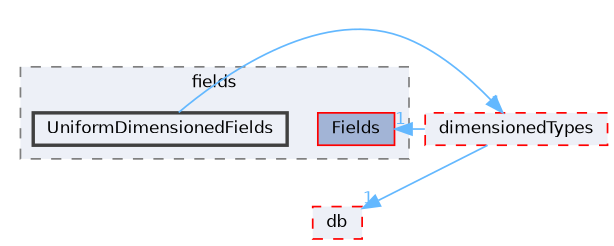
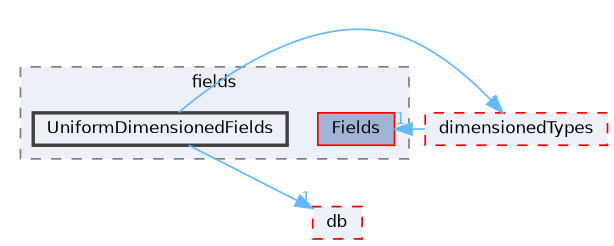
edge "dimensionedTypes" -> "db": now "UniformDimensionedFields" -> "db"
